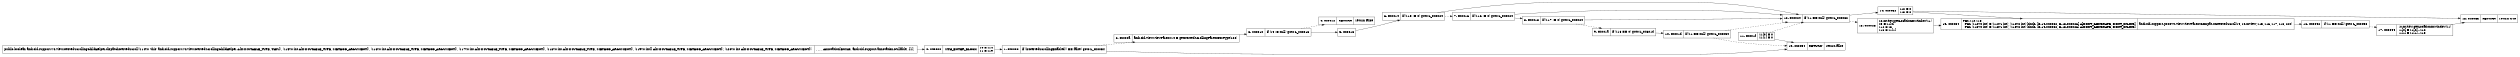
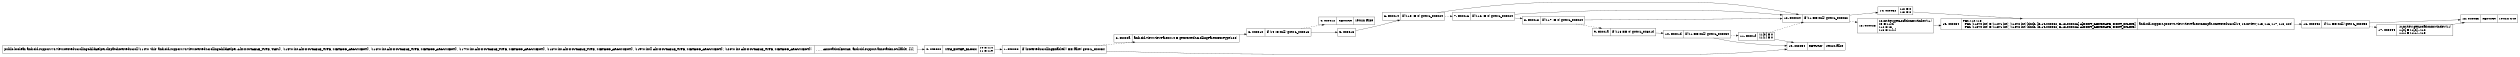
edge "14: 0x0032" -> "18: 0x0053": now "16: 0x0042" -> "18: 0x0053"
edge "10: 0x001d" -> "12: 0x0024": now "10: 0x001d" -> "11: 0x001f"
edge "10: 0x001d" -> "19: 0x0054": style dashed -> solid
